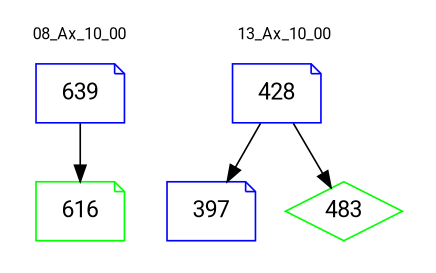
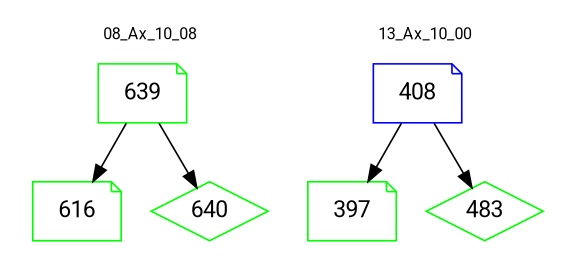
cluster "08_Ax_10_00": label "08_Ax_10_00" -> "08_Ax_10_08"
node "639": color blue -> green
node "428": label "428" -> "408"
node "640": added
node "397": color blue -> green
